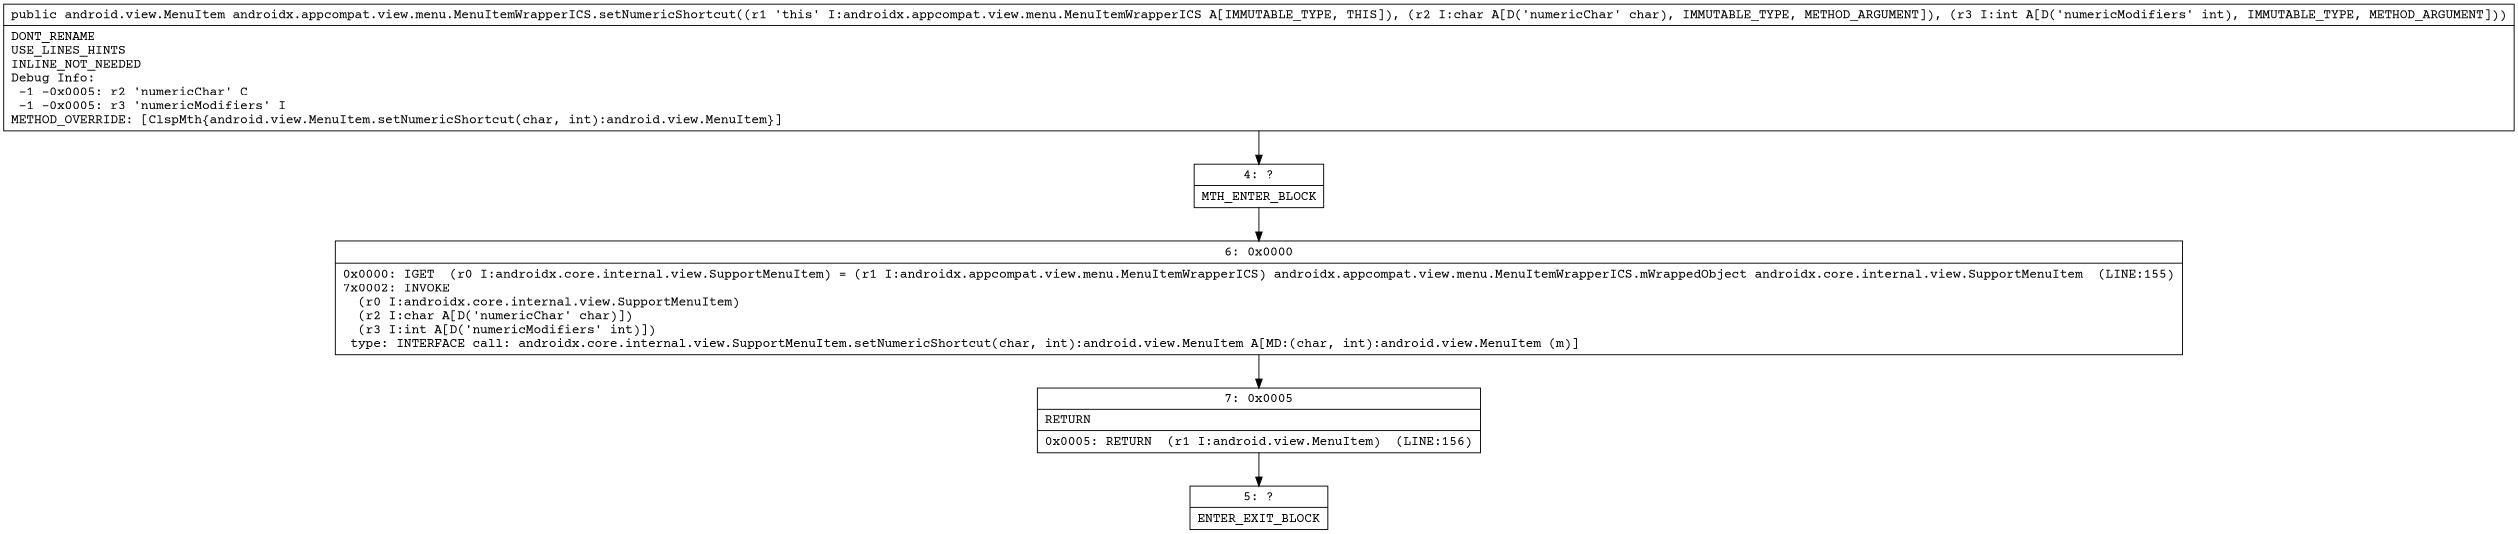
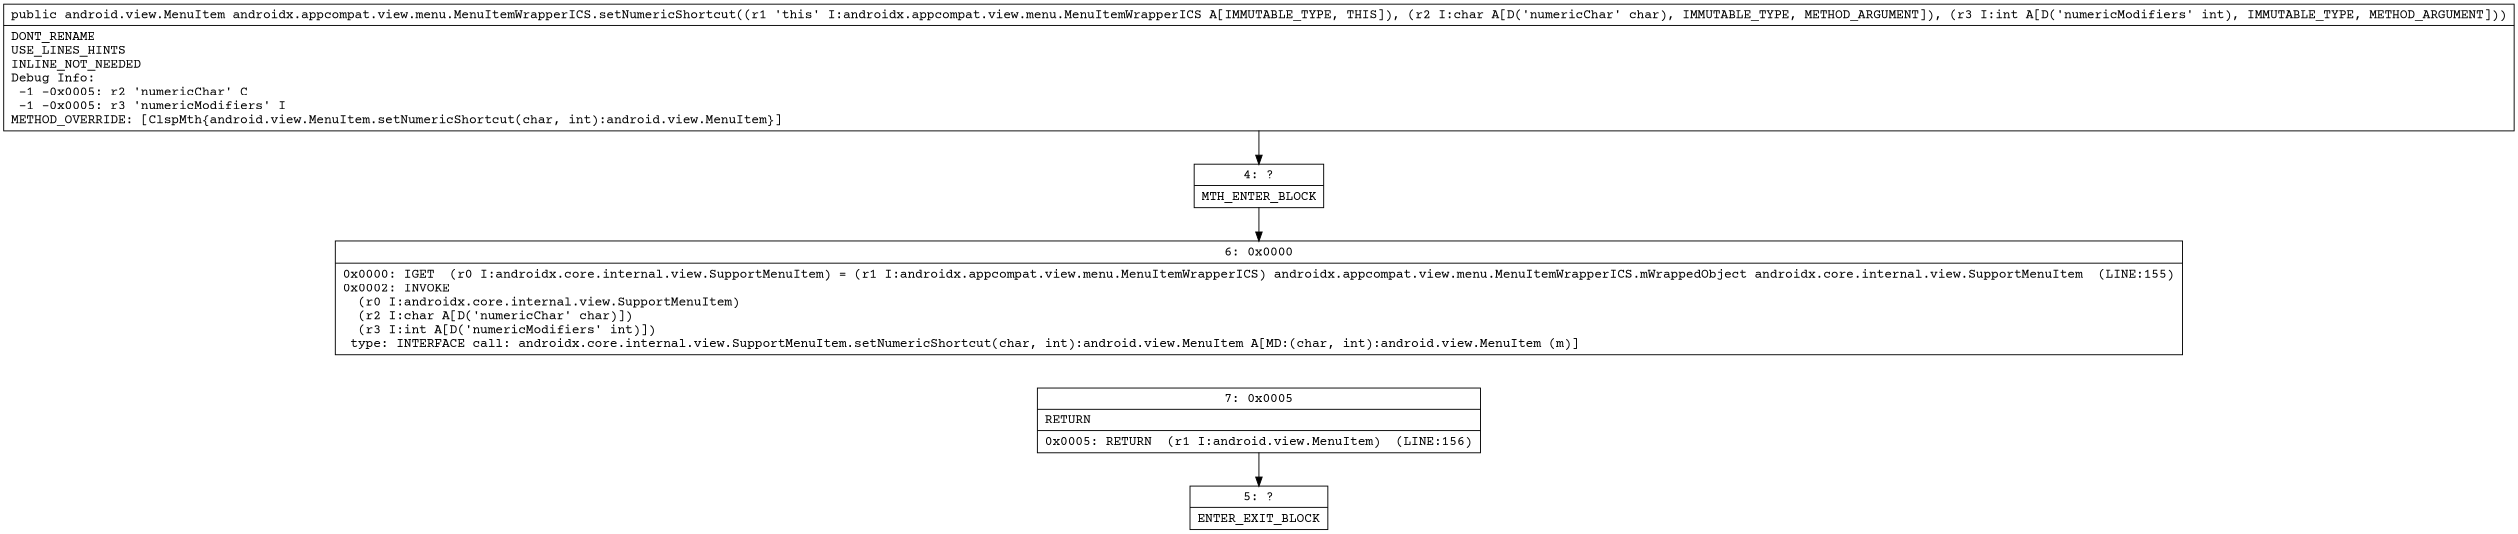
node "6: 0x0000": text "7x0002: INVOKE" -> "0x0002: INVOKE"
edge "6: 0x0000" -> "7: 0x0005": removed
